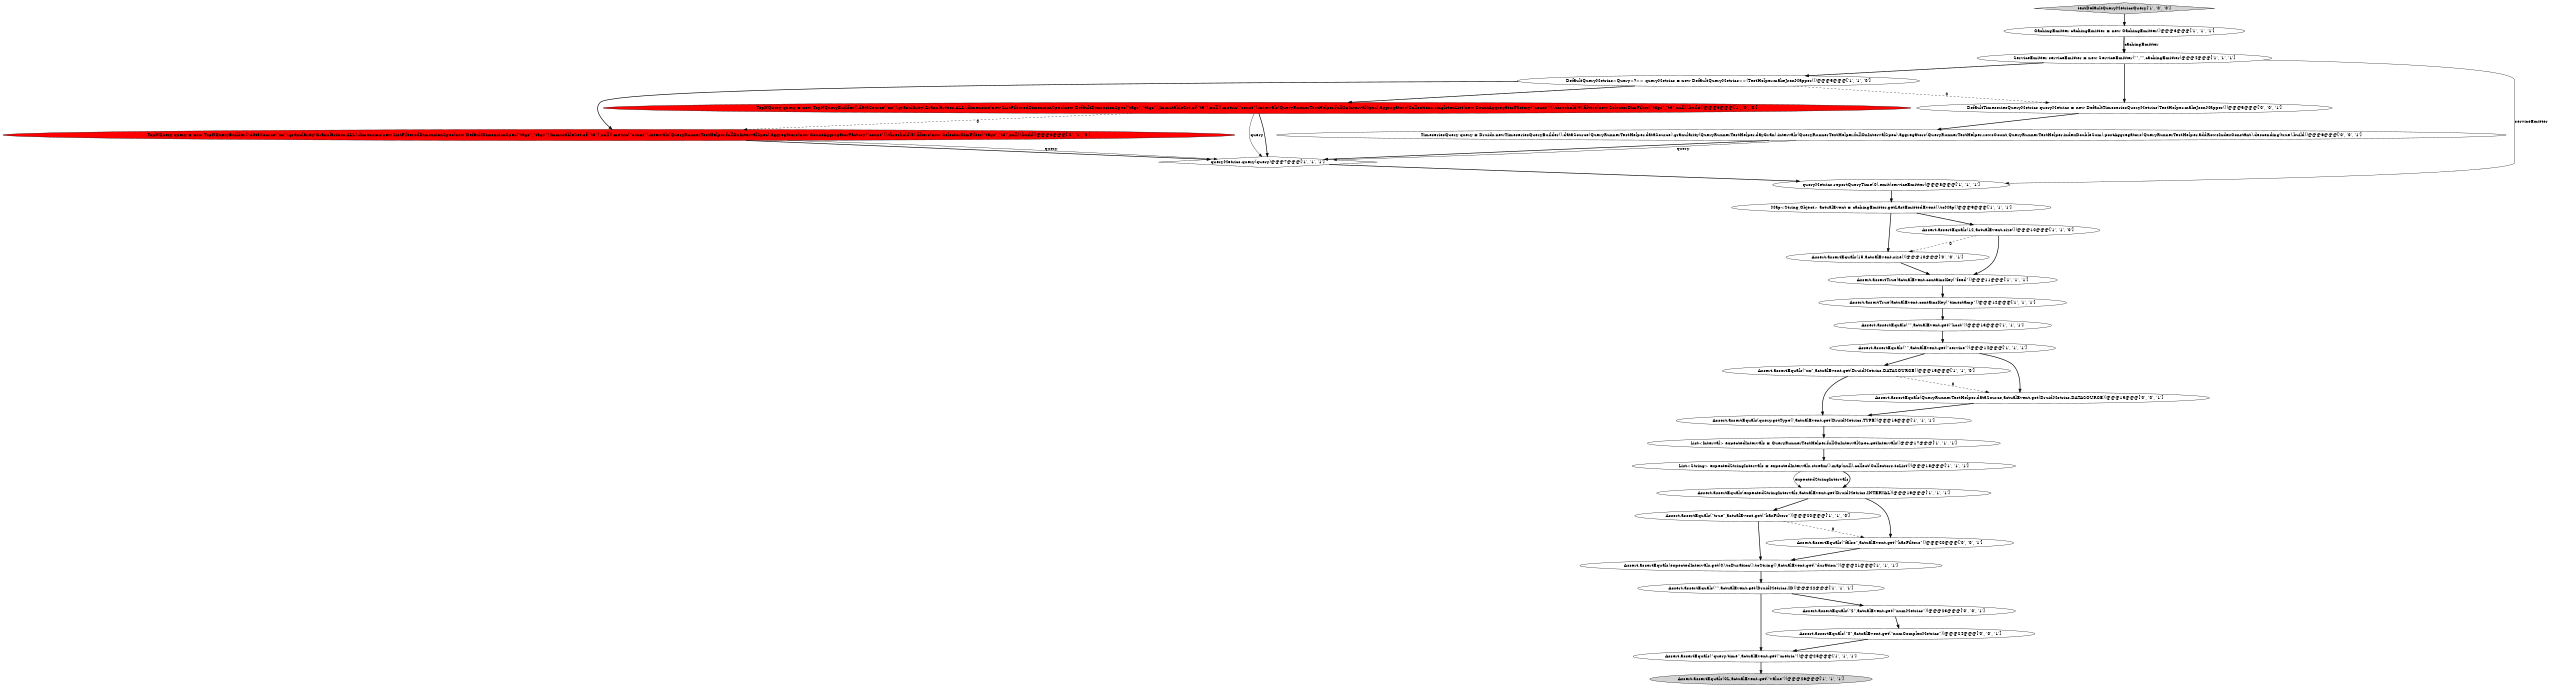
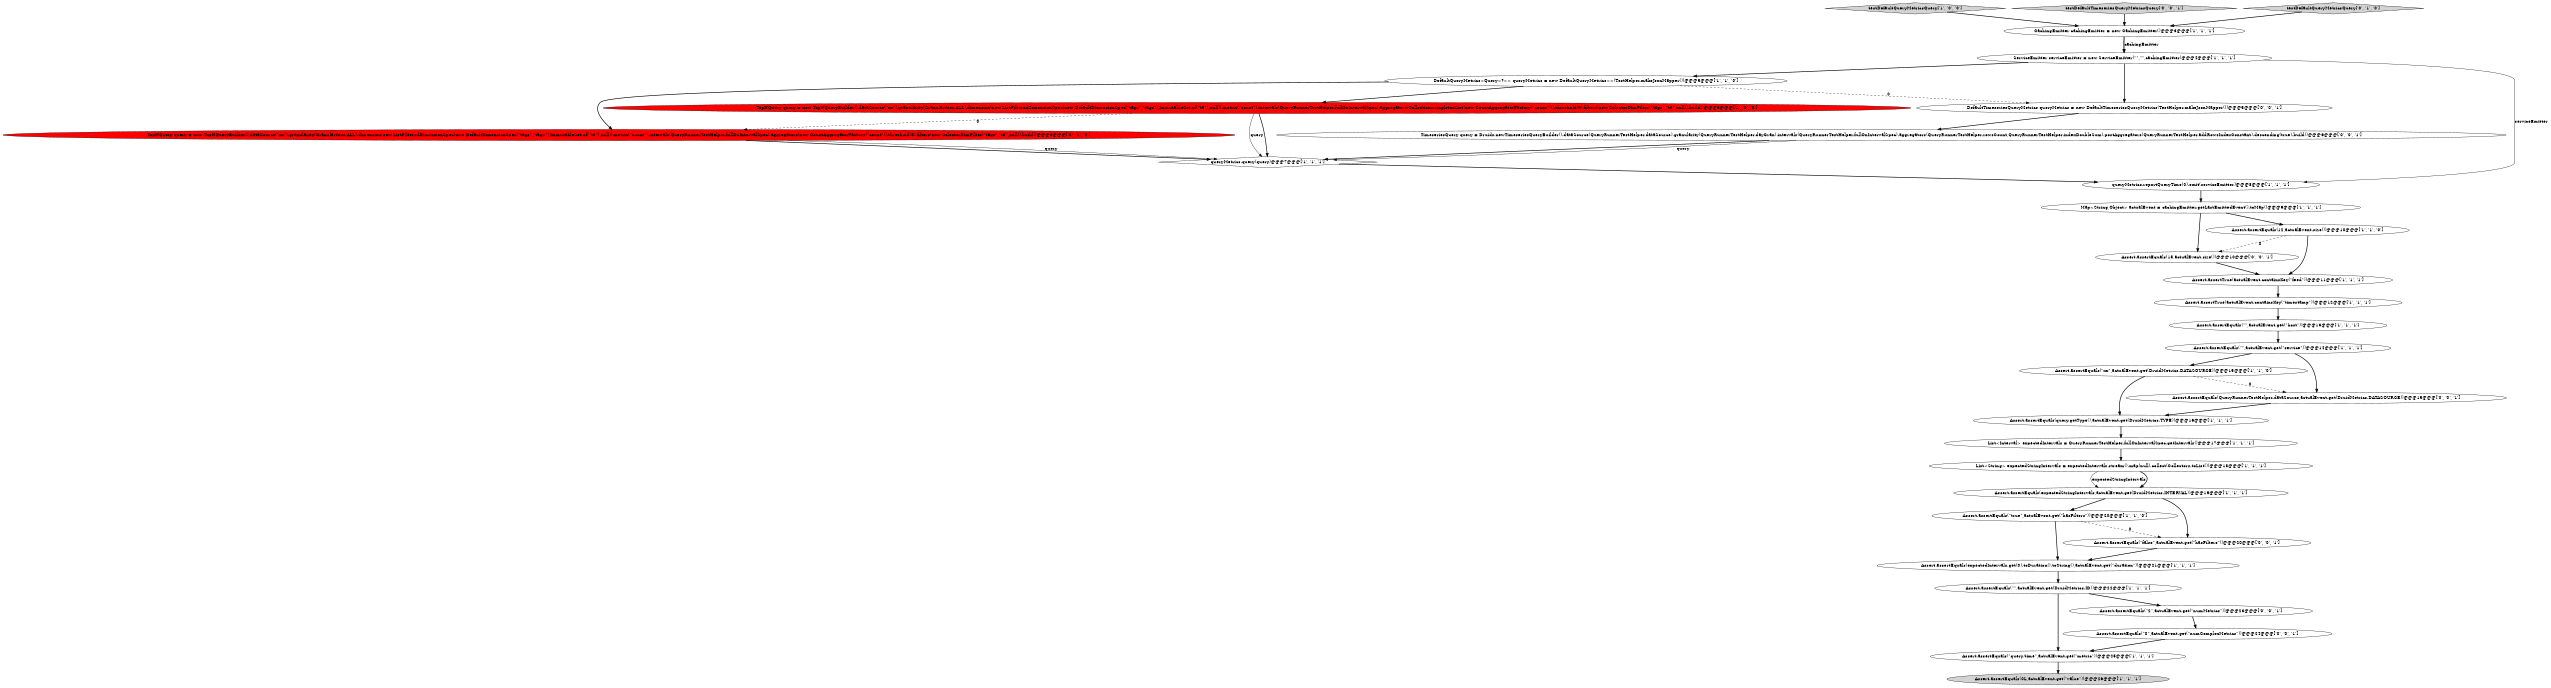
node "testDefaultTimeseriesQueryMetricsQuery['0', '0', '1']": added
node "testDefaultQueryMetricsQuery['0', '1', '0']": added
